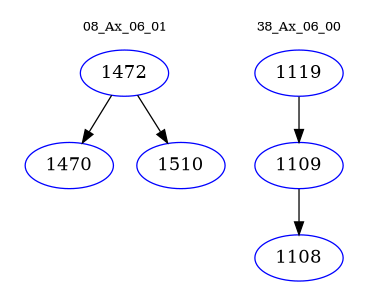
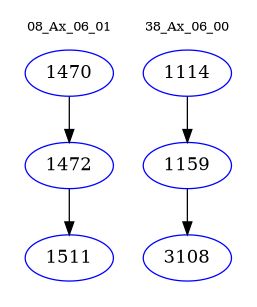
node "1119": label "1119" -> "1114"
edge "1472" -> "1470": reversed
node "1510": label "1510" -> "1511"
node "1109": label "1109" -> "1159"
node "1108": label "1108" -> "3108"
